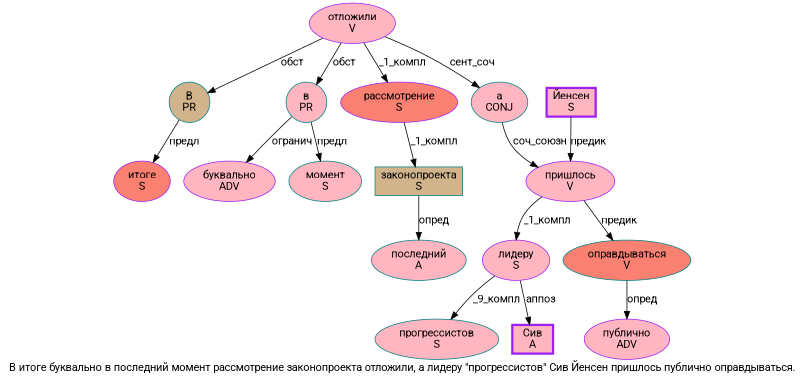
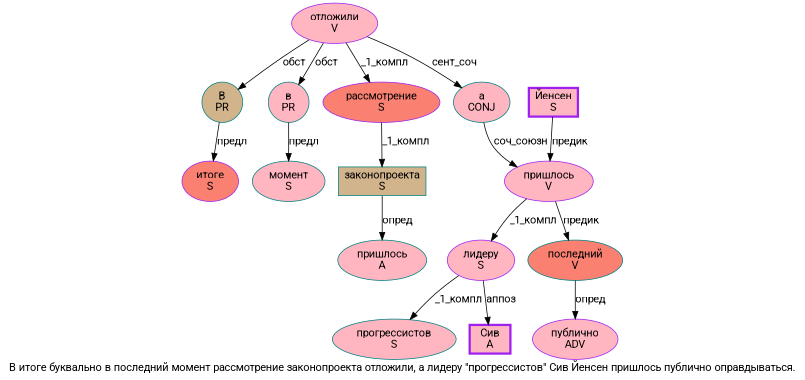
node "буквально ADV": removed
node "последний A": label "последний A" -> "пришлось A"
node "оправдываться V": label "оправдываться V" -> "последний V"
edge "лидеру S" -> "прогрессистов S": label "_9_компл" -> "_1_компл"
